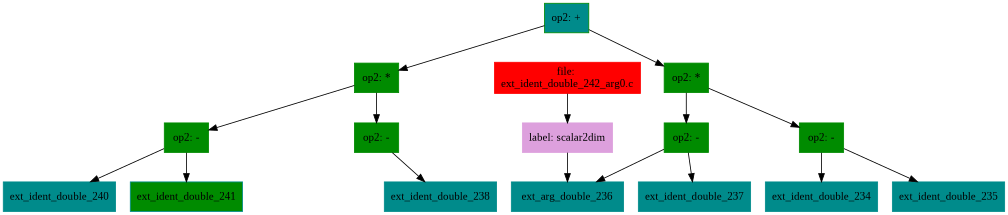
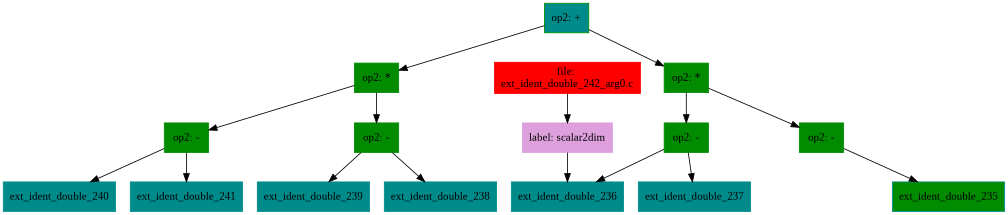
node "ext_ident_double_241": fillcolor green4 -> cyan4
node "ext_ident_double_239": added
node "ext_arg_double_236": label "ext_arg_double_236" -> "ext_ident_double_236"
node "ext_ident_double_234": removed
node "ext_ident_double_235": fillcolor cyan4 -> green4
